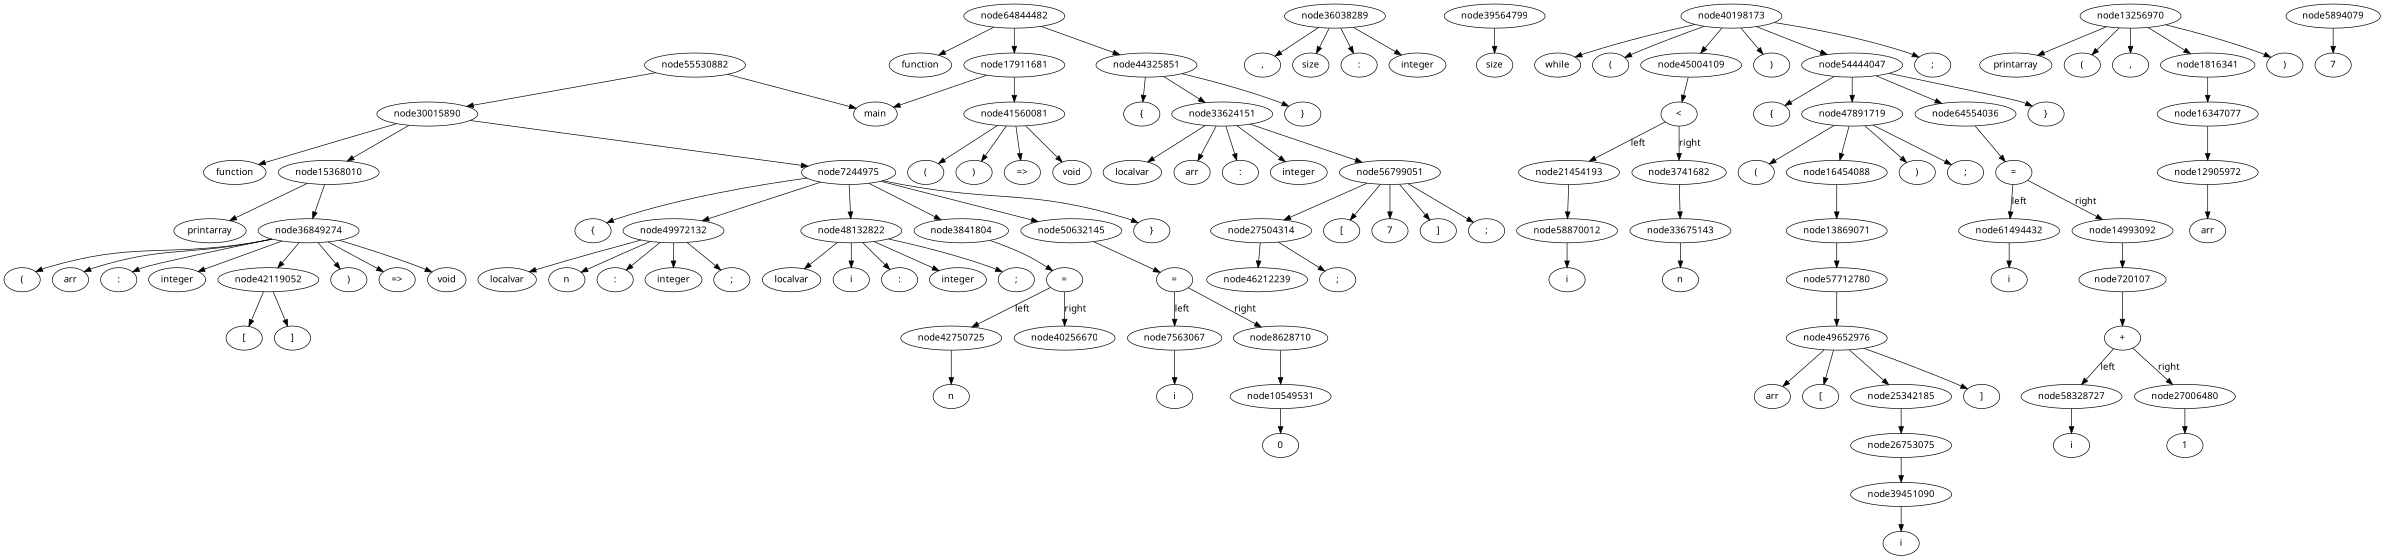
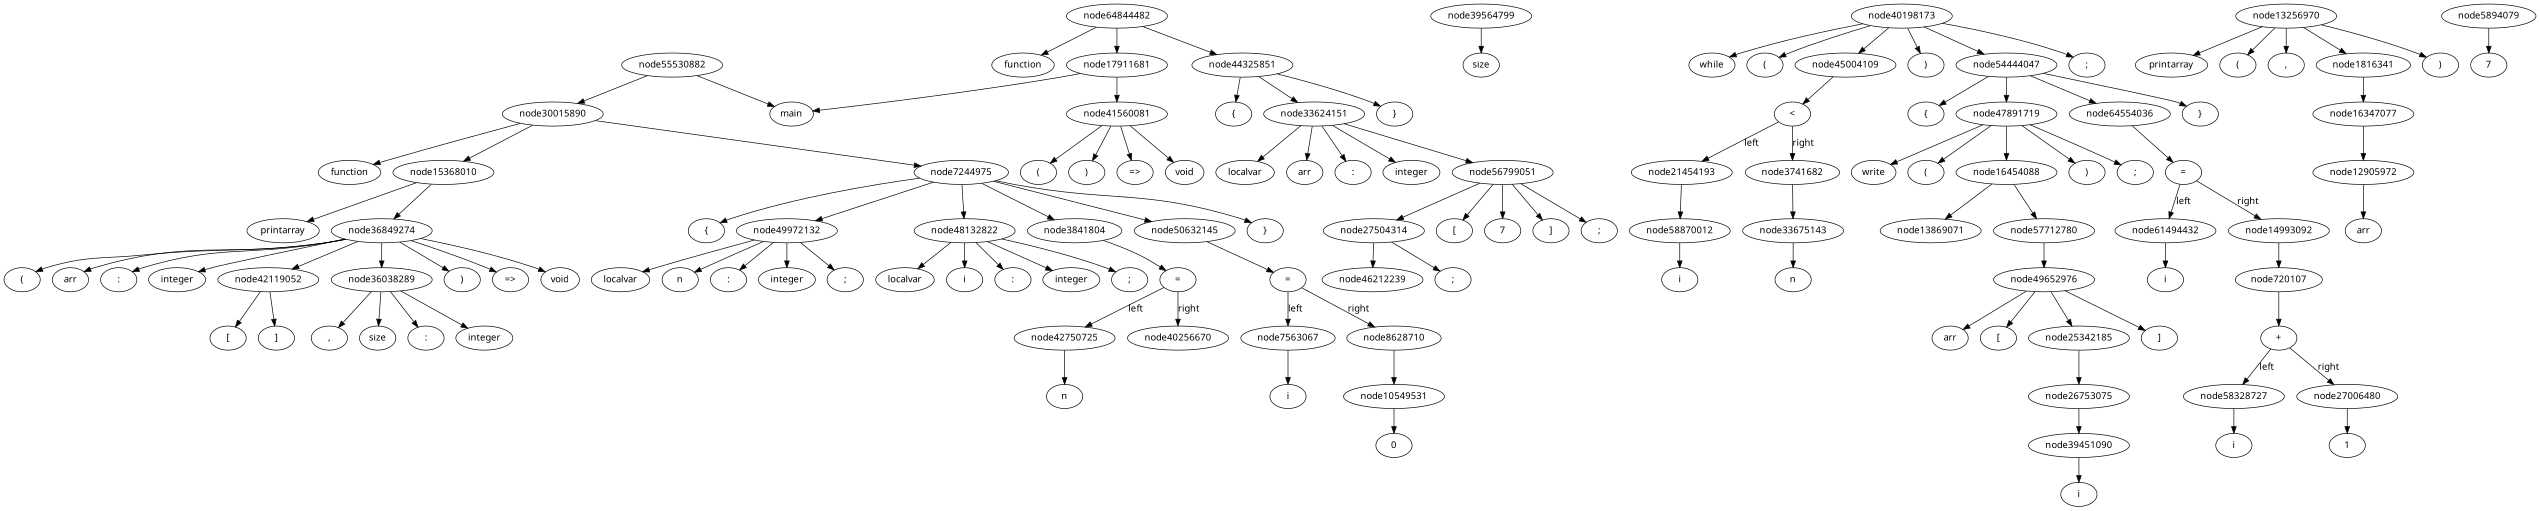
node "write": added
edge "node36849274" -> "node36038289": added
edge "node13869071" -> "node57712780": now "node16454088" -> "node57712780"
